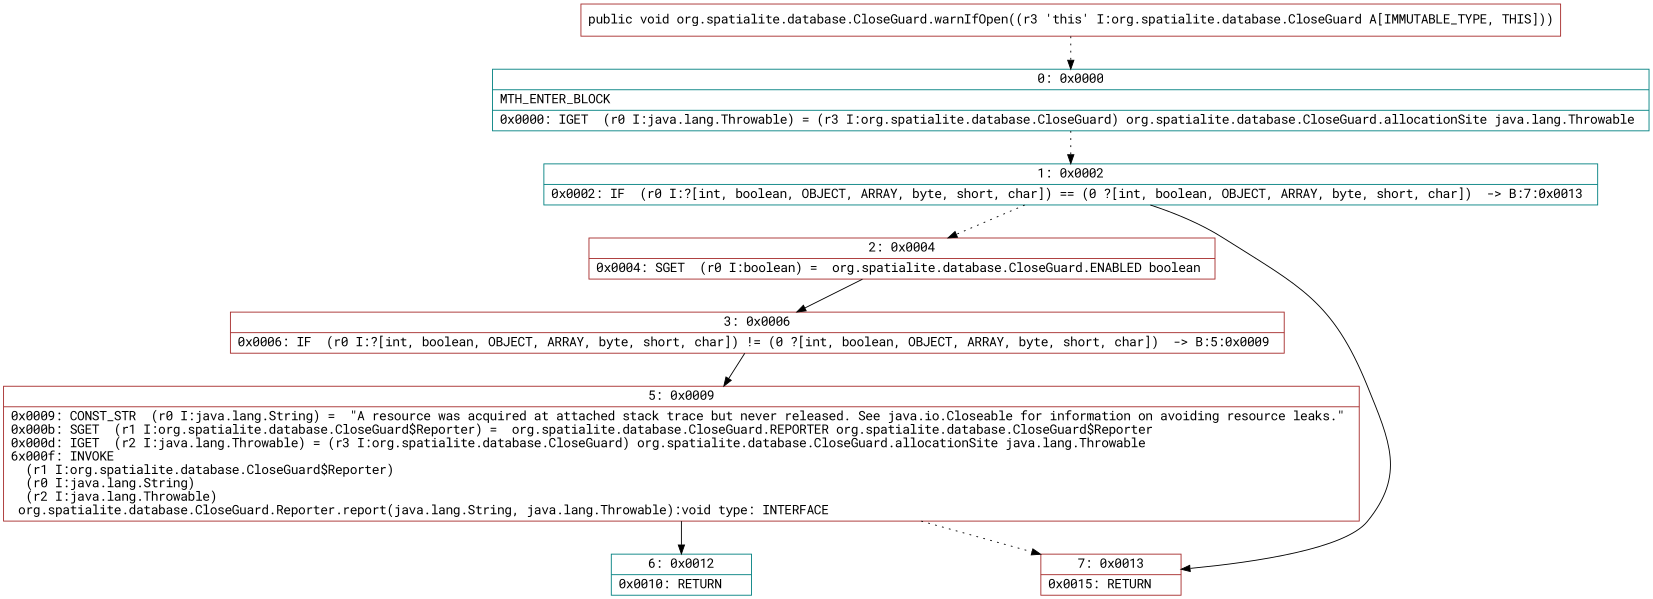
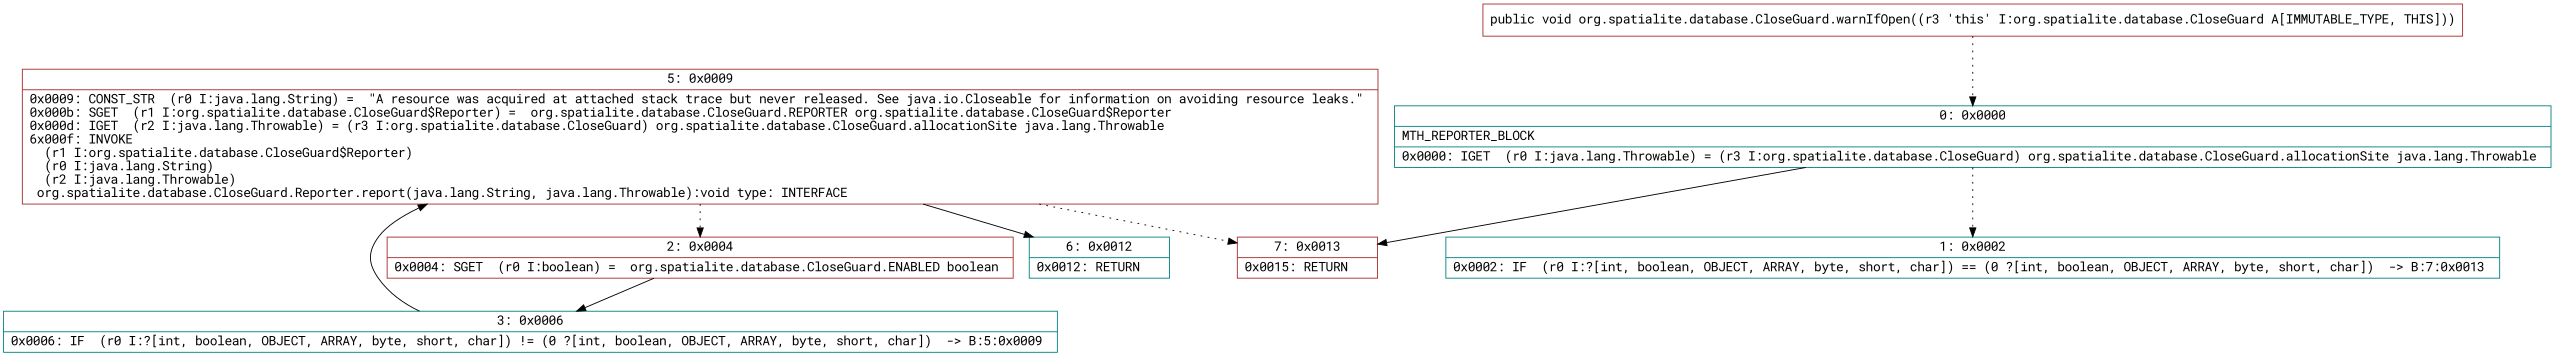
node "0: 0x0000": text "MTH_ENTER_BLOCK" -> "MTH_REPORTER_BLOCK"
edge "1: 0x0002" -> "2: 0x0004": now "5: 0x0009" -> "2: 0x0004"
node "3: 0x0006": color brown -> teal
edge "1: 0x0002" -> "7: 0x0013": now "0: 0x0000" -> "7: 0x0013"
node "6: 0x0012": text "0x0010: RETURN" -> "0x0012: RETURN"
